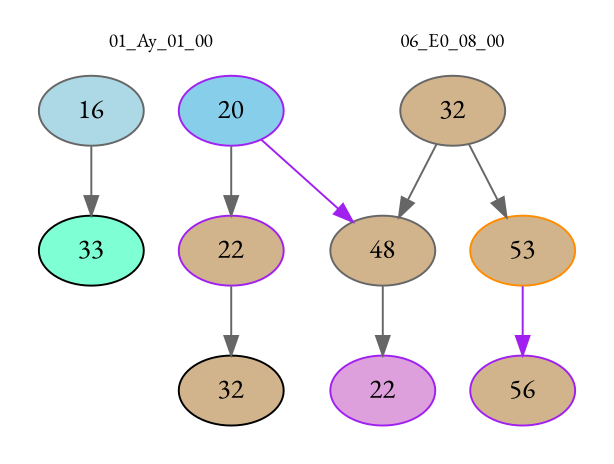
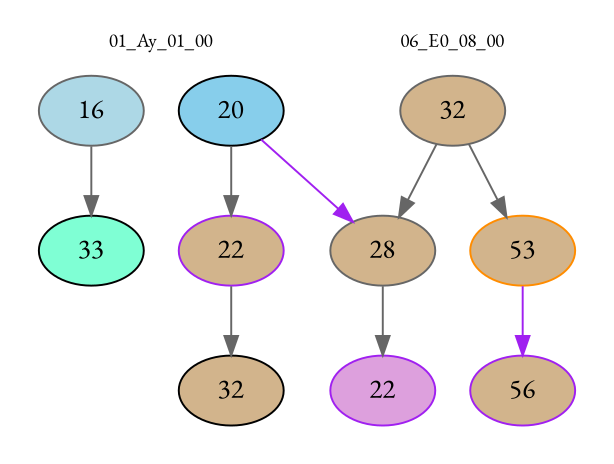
node "20": color purple -> black
node "48": label "48" -> "28"
